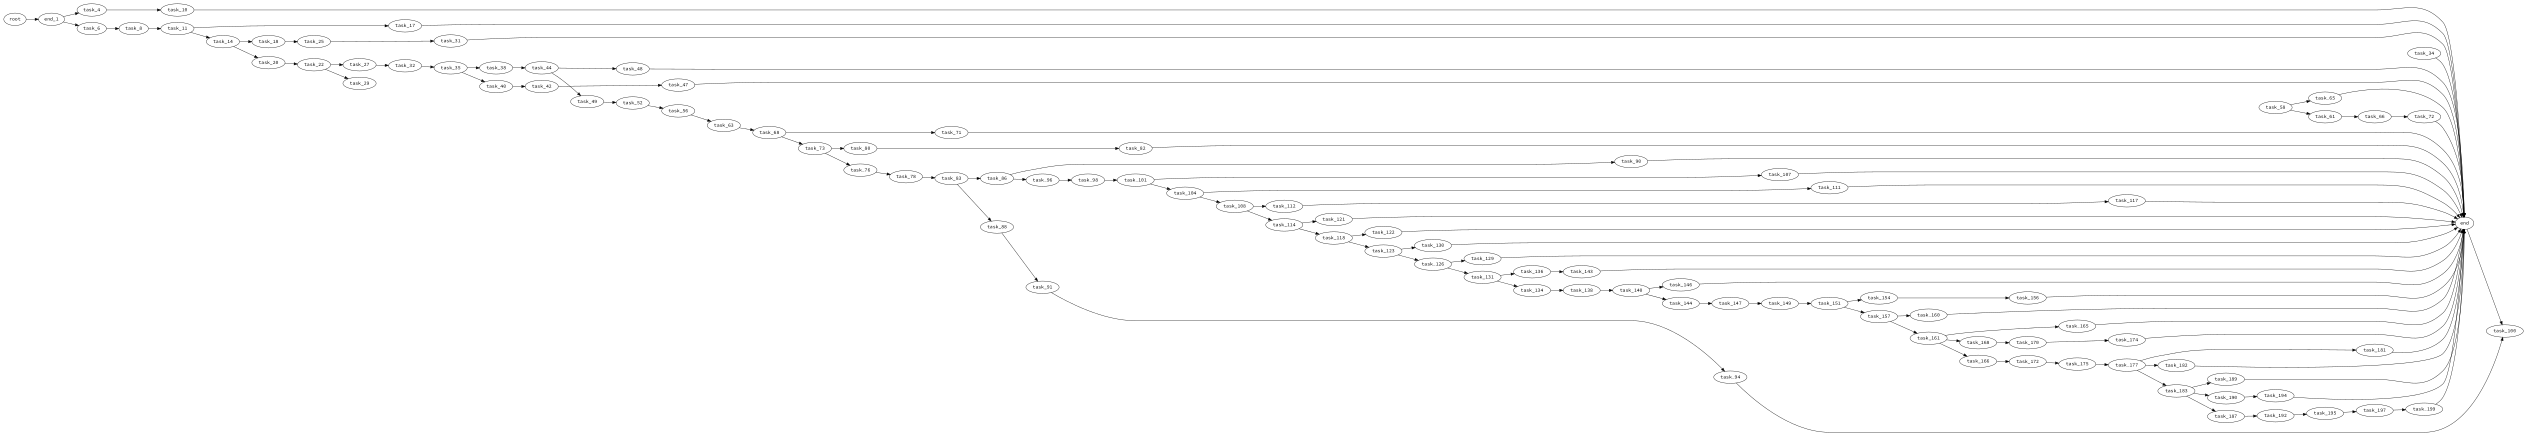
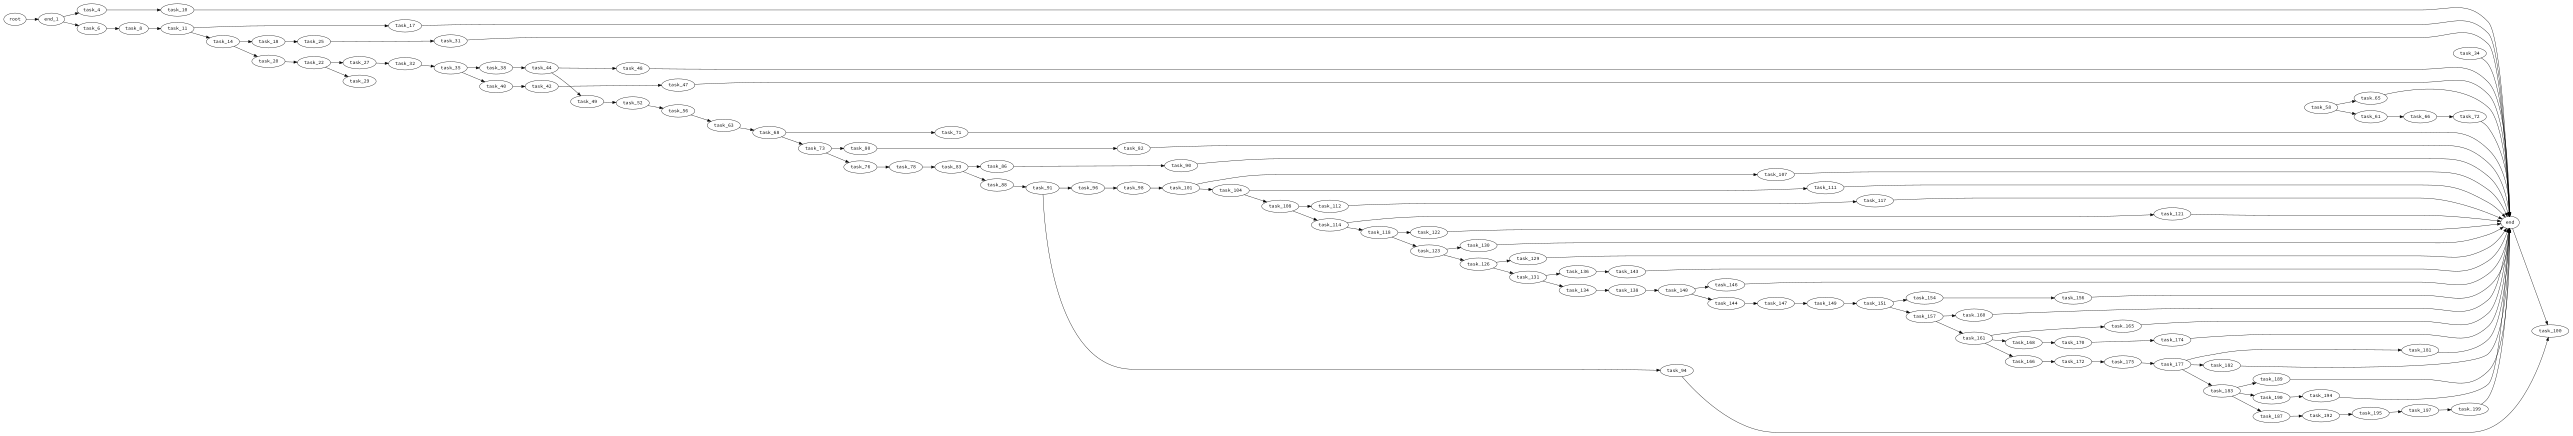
edge "task_86" -> "task_96": now "task_91" -> "task_96"
